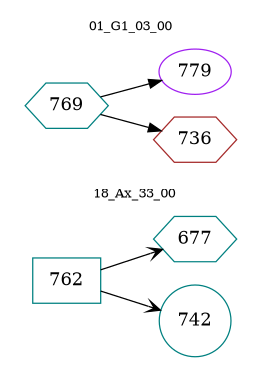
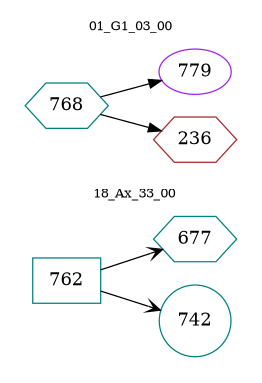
node "769": label "769" -> "768"
node "736": label "736" -> "236"
